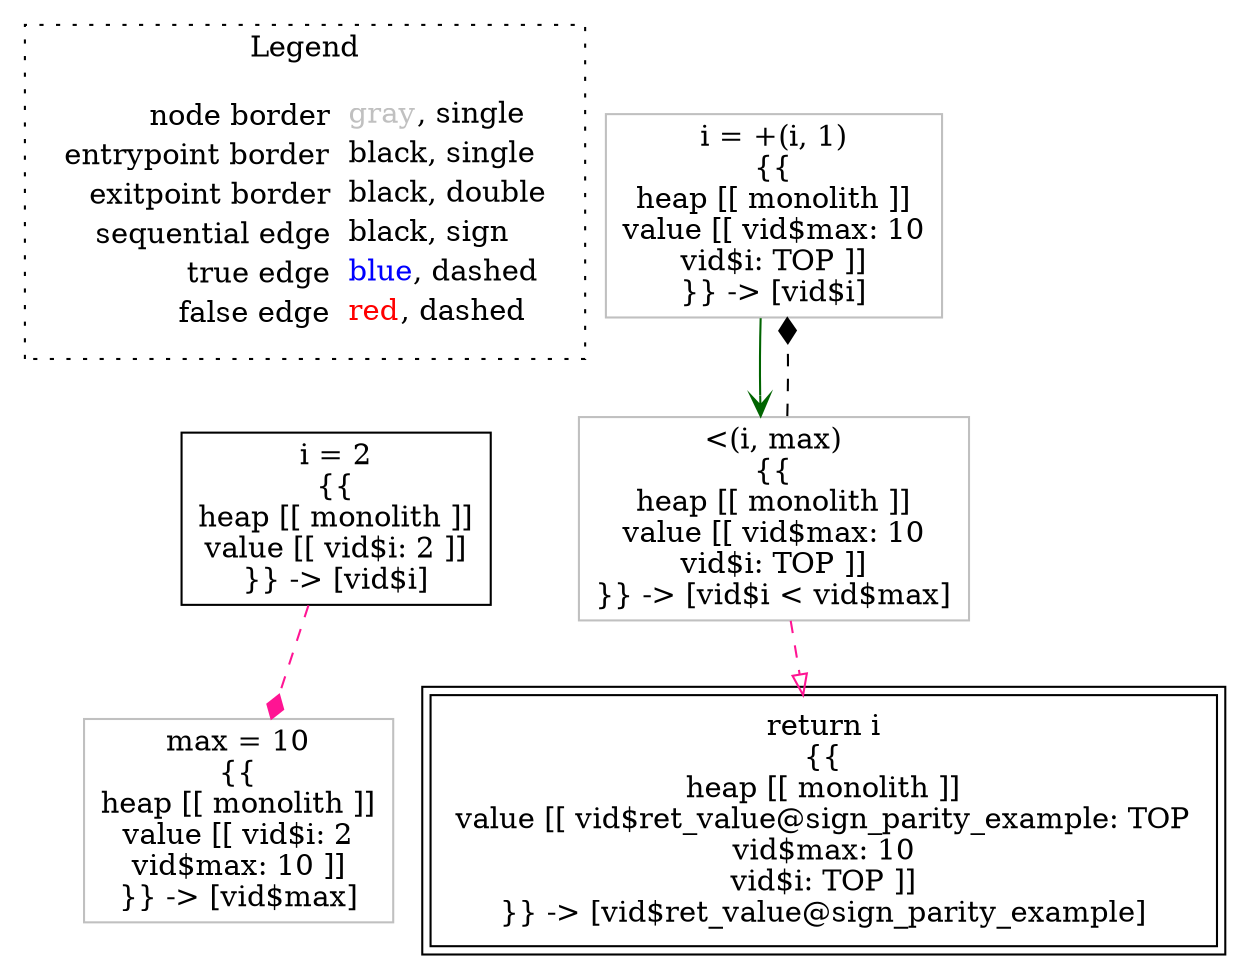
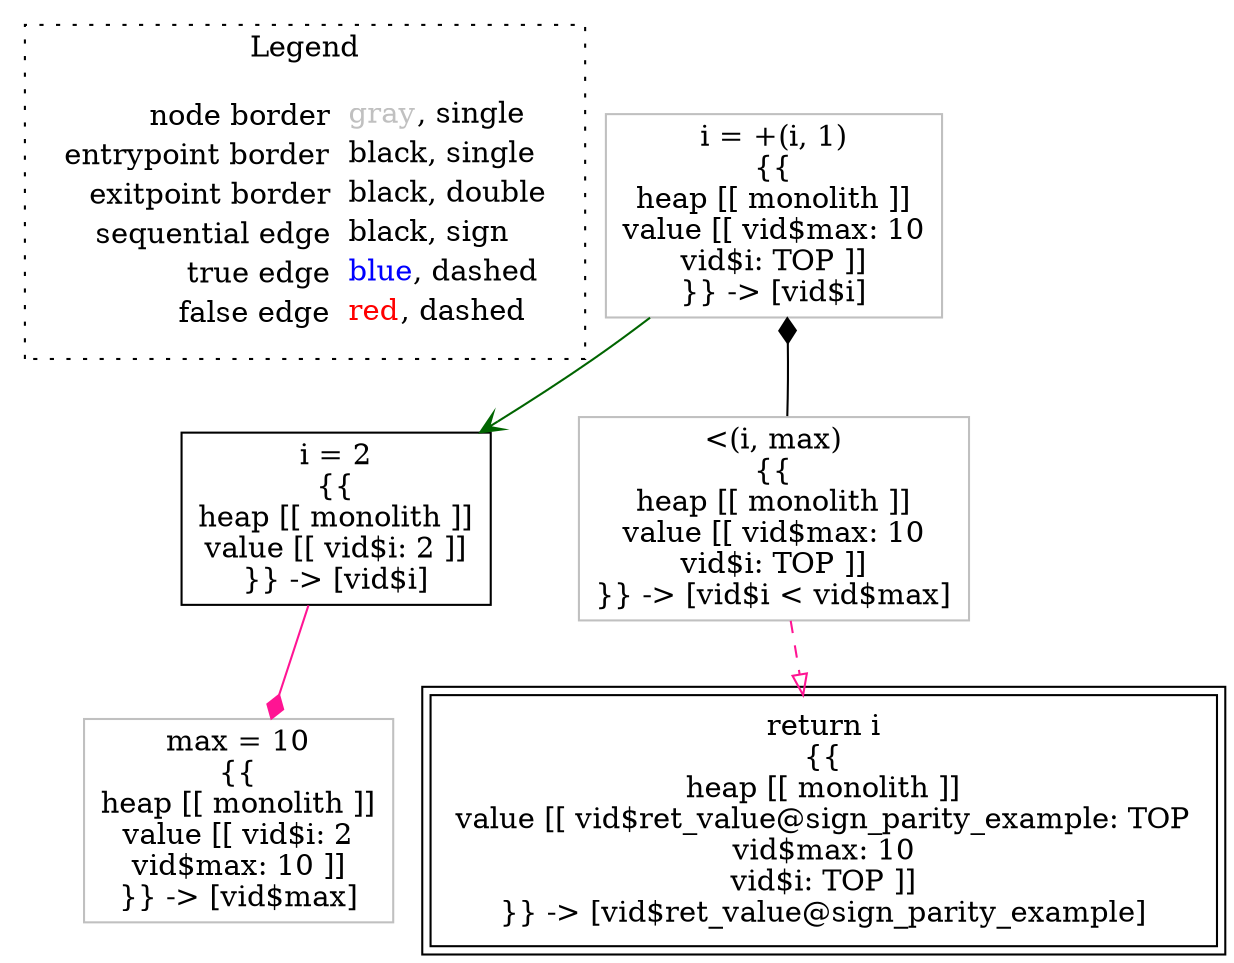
edge "i = +(i, 1)" -> "<(i, max)": now "i = +(i, 1)" -> "i = 2"
edge "<(i, max)" -> "i = +(i, 1)": style dashed -> solid
edge "i = 2" -> "max = 10": style dashed -> solid
